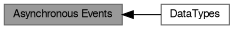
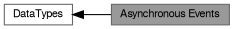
edge "DataTypes" -> "Asynchronous Events": reversed
